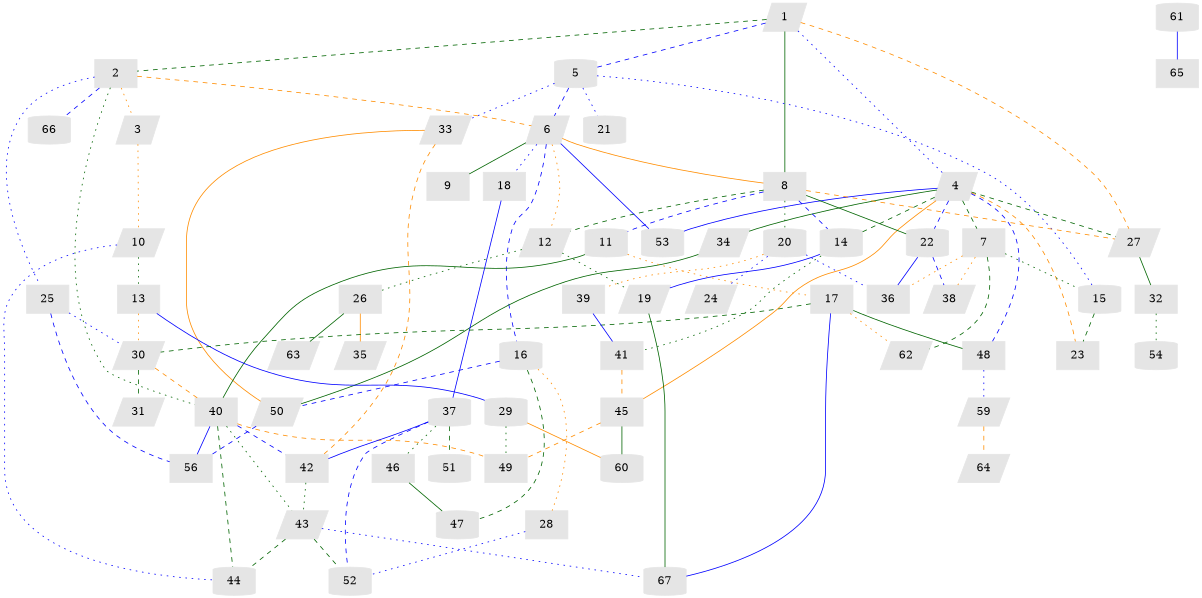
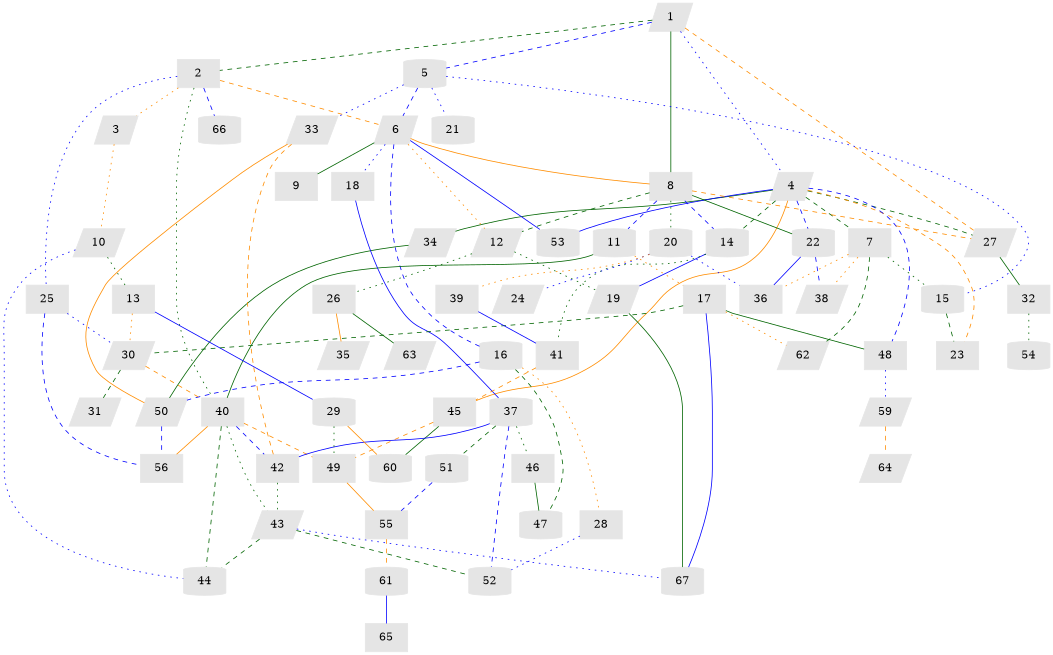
edge "40" -- "56": color blue -> darkorange
node "55": added
